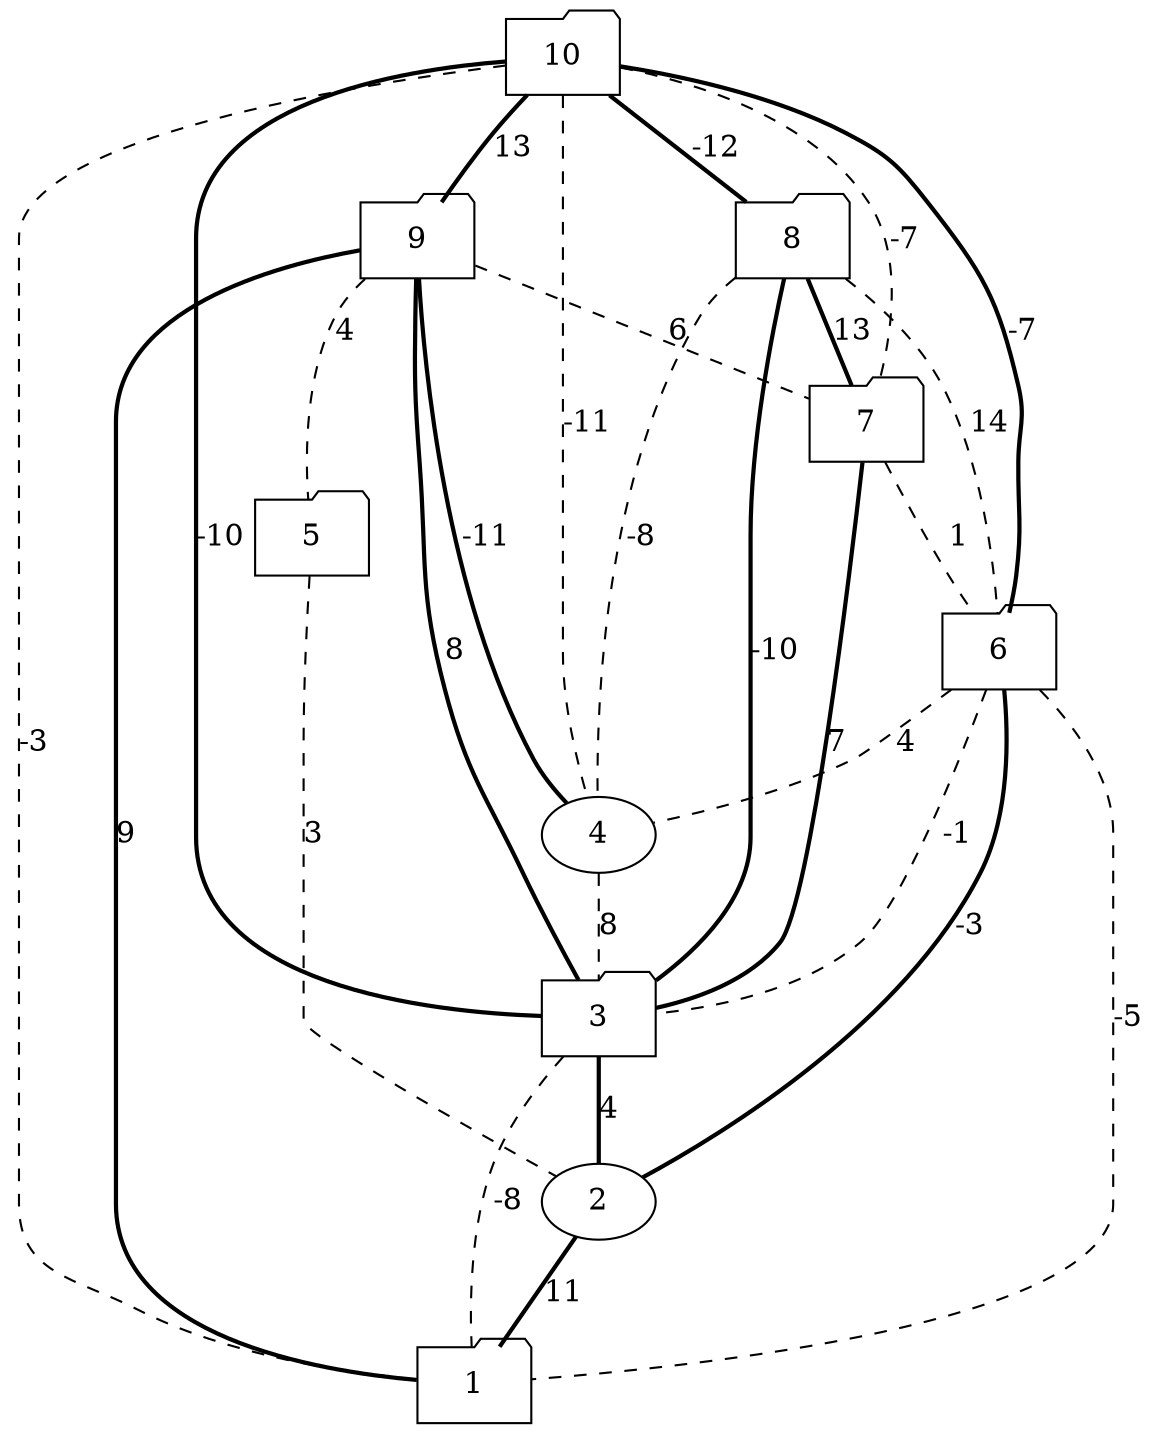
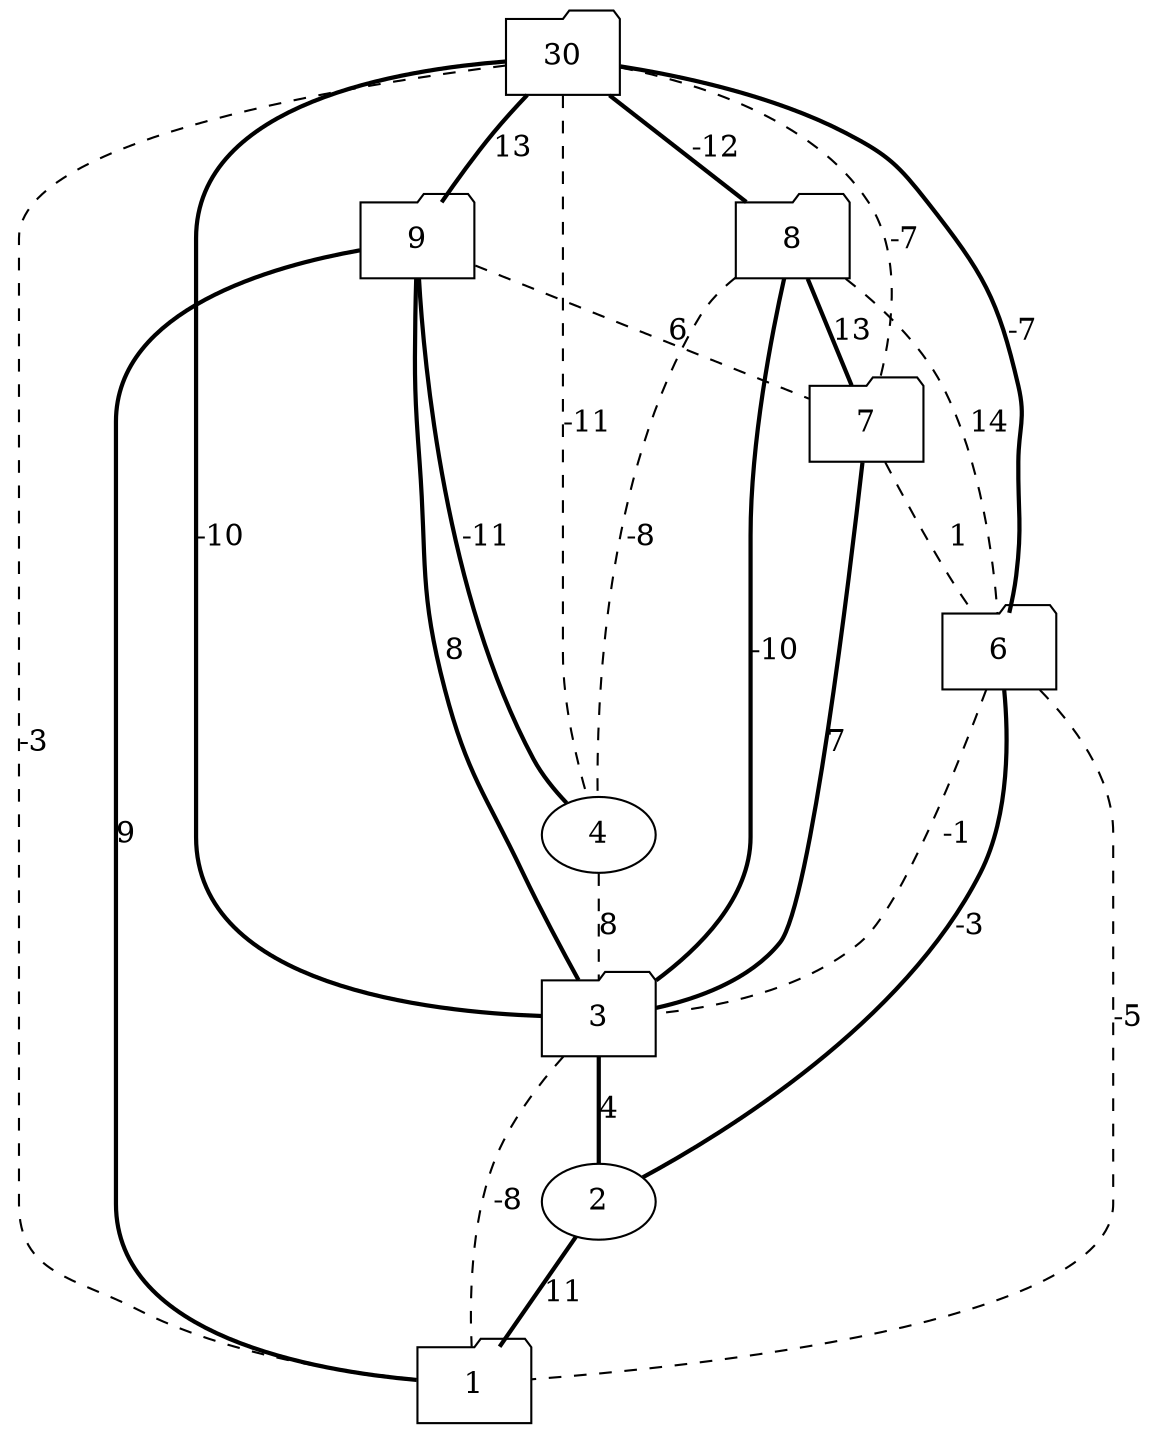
node "10": label "10" -> "30"
node "5": removed
edge "6" -- "4": removed, label "4"
